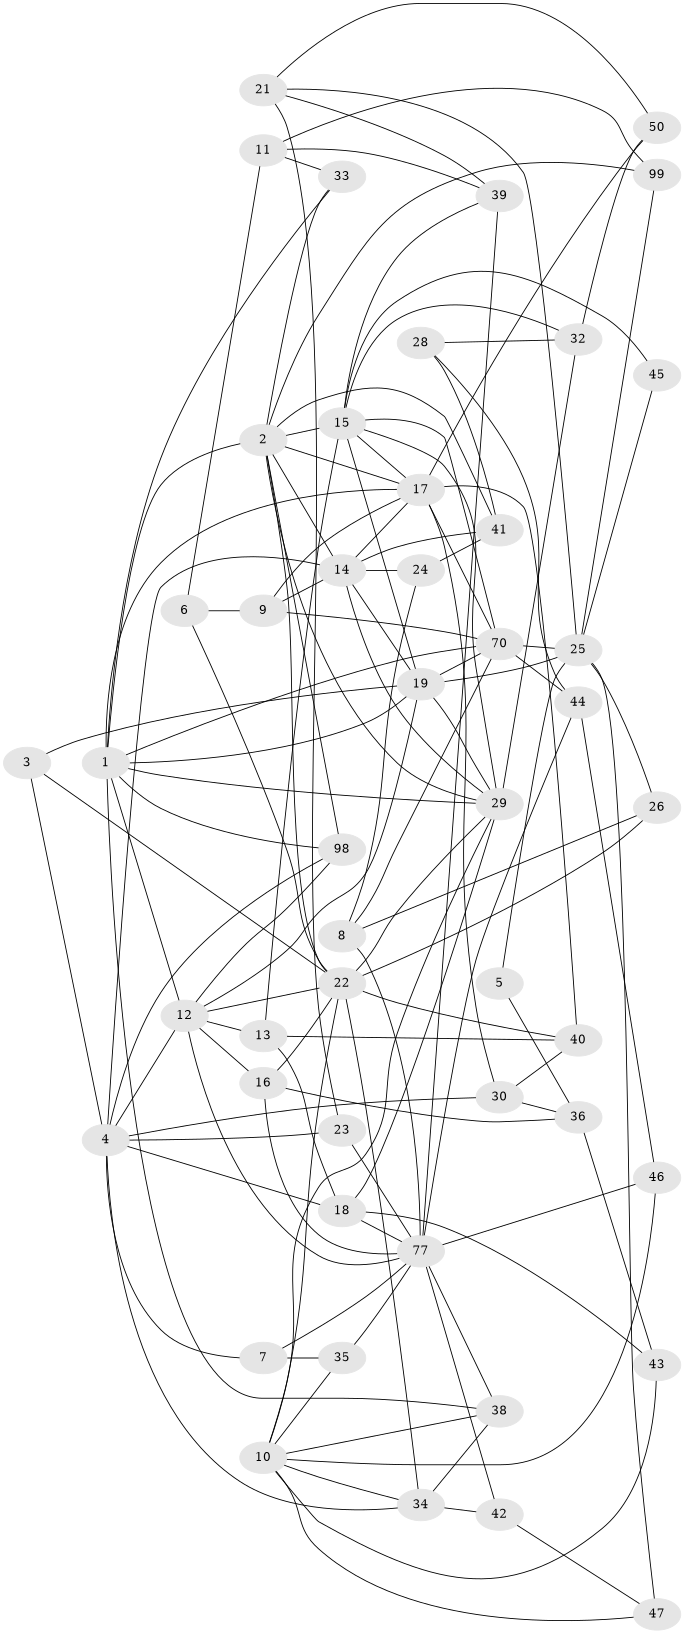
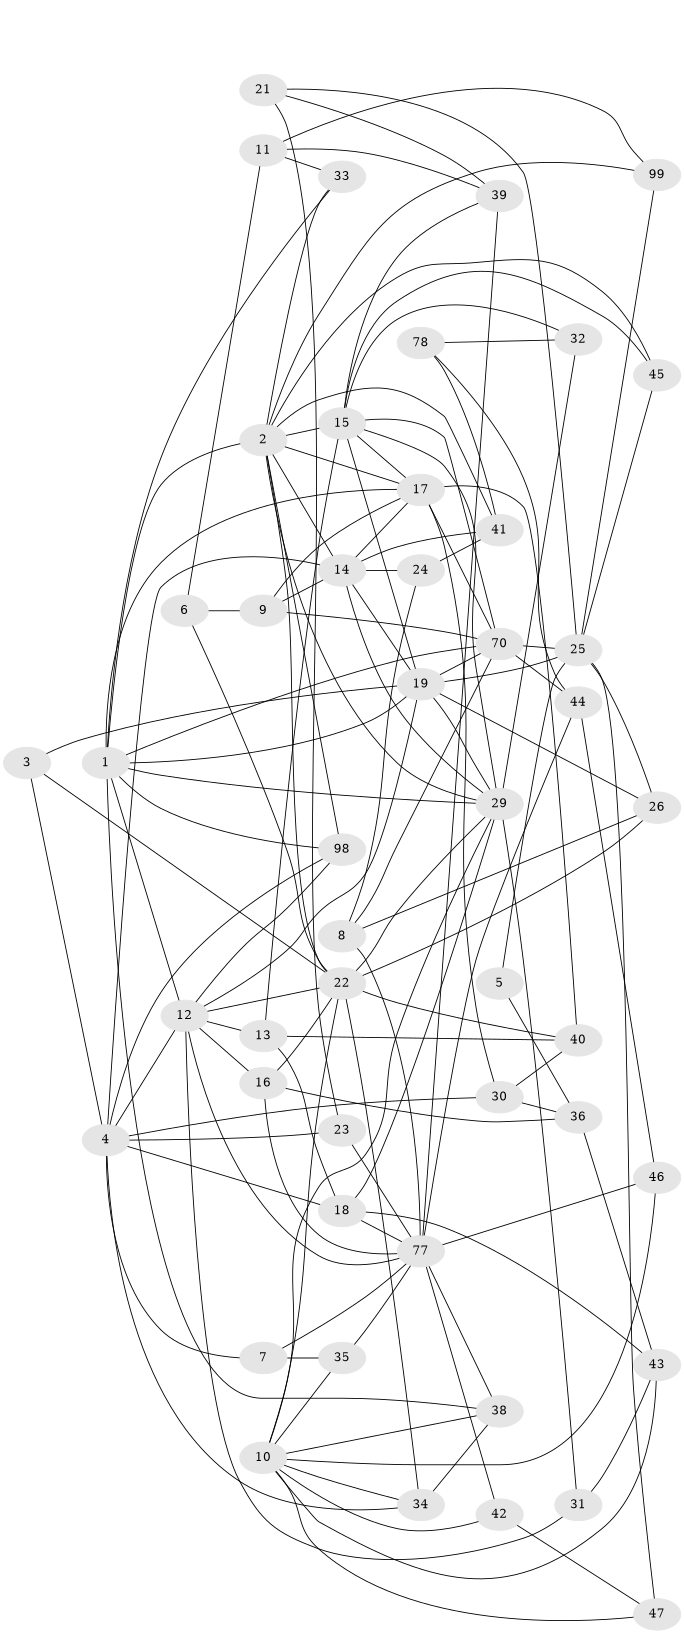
node "50": removed
edge "45" -- "2": added
node "28": label "28" -> "78"
edge "19" -- "26": added
node "31": added
edge "34" -- "42": now "10" -- "42"
